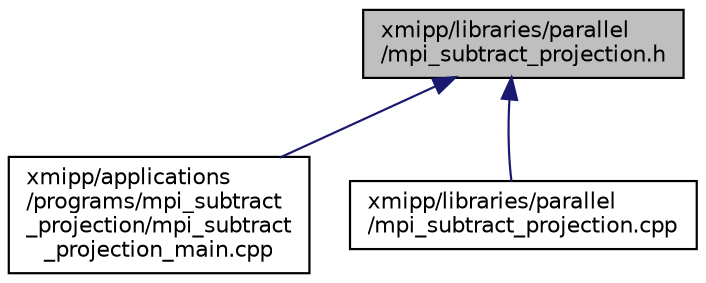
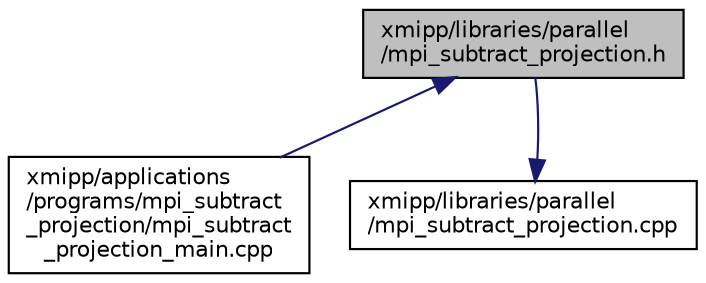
edge "xmipp/libraries/parallel /mpi_subtract_projection.cpp" -> "xmipp/libraries/parallel /mpi_subtract_projection.h": reversed
